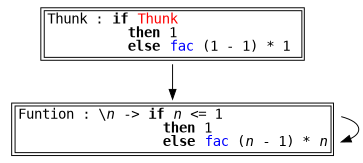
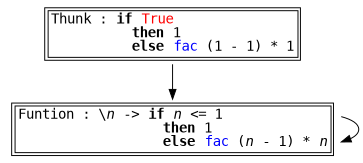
node "Thunk :": text "Thunk" -> "True"
